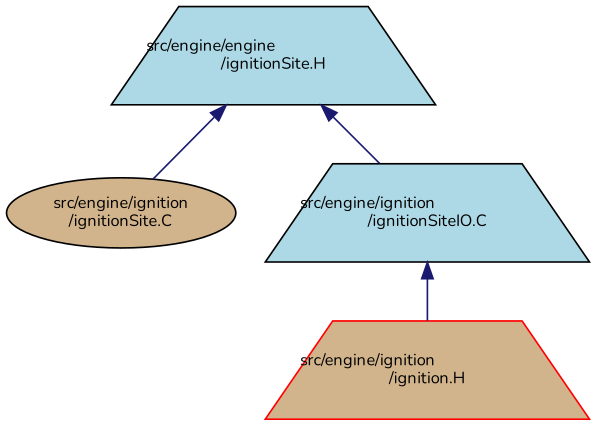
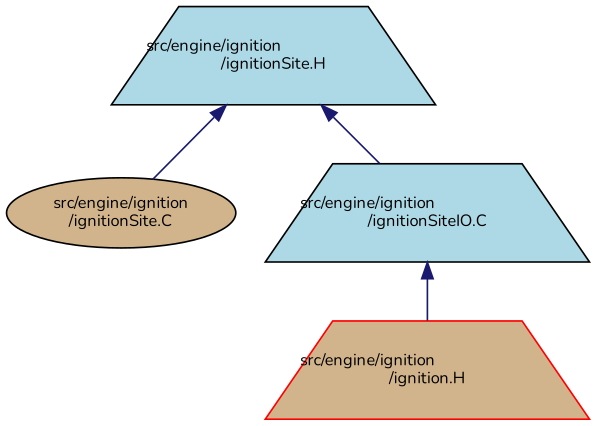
node "src/engine/engine /ignitionSite.H": label "src/engine/engine /ignitionSite.H" -> "src/engine/ignition /ignitionSite.H"
